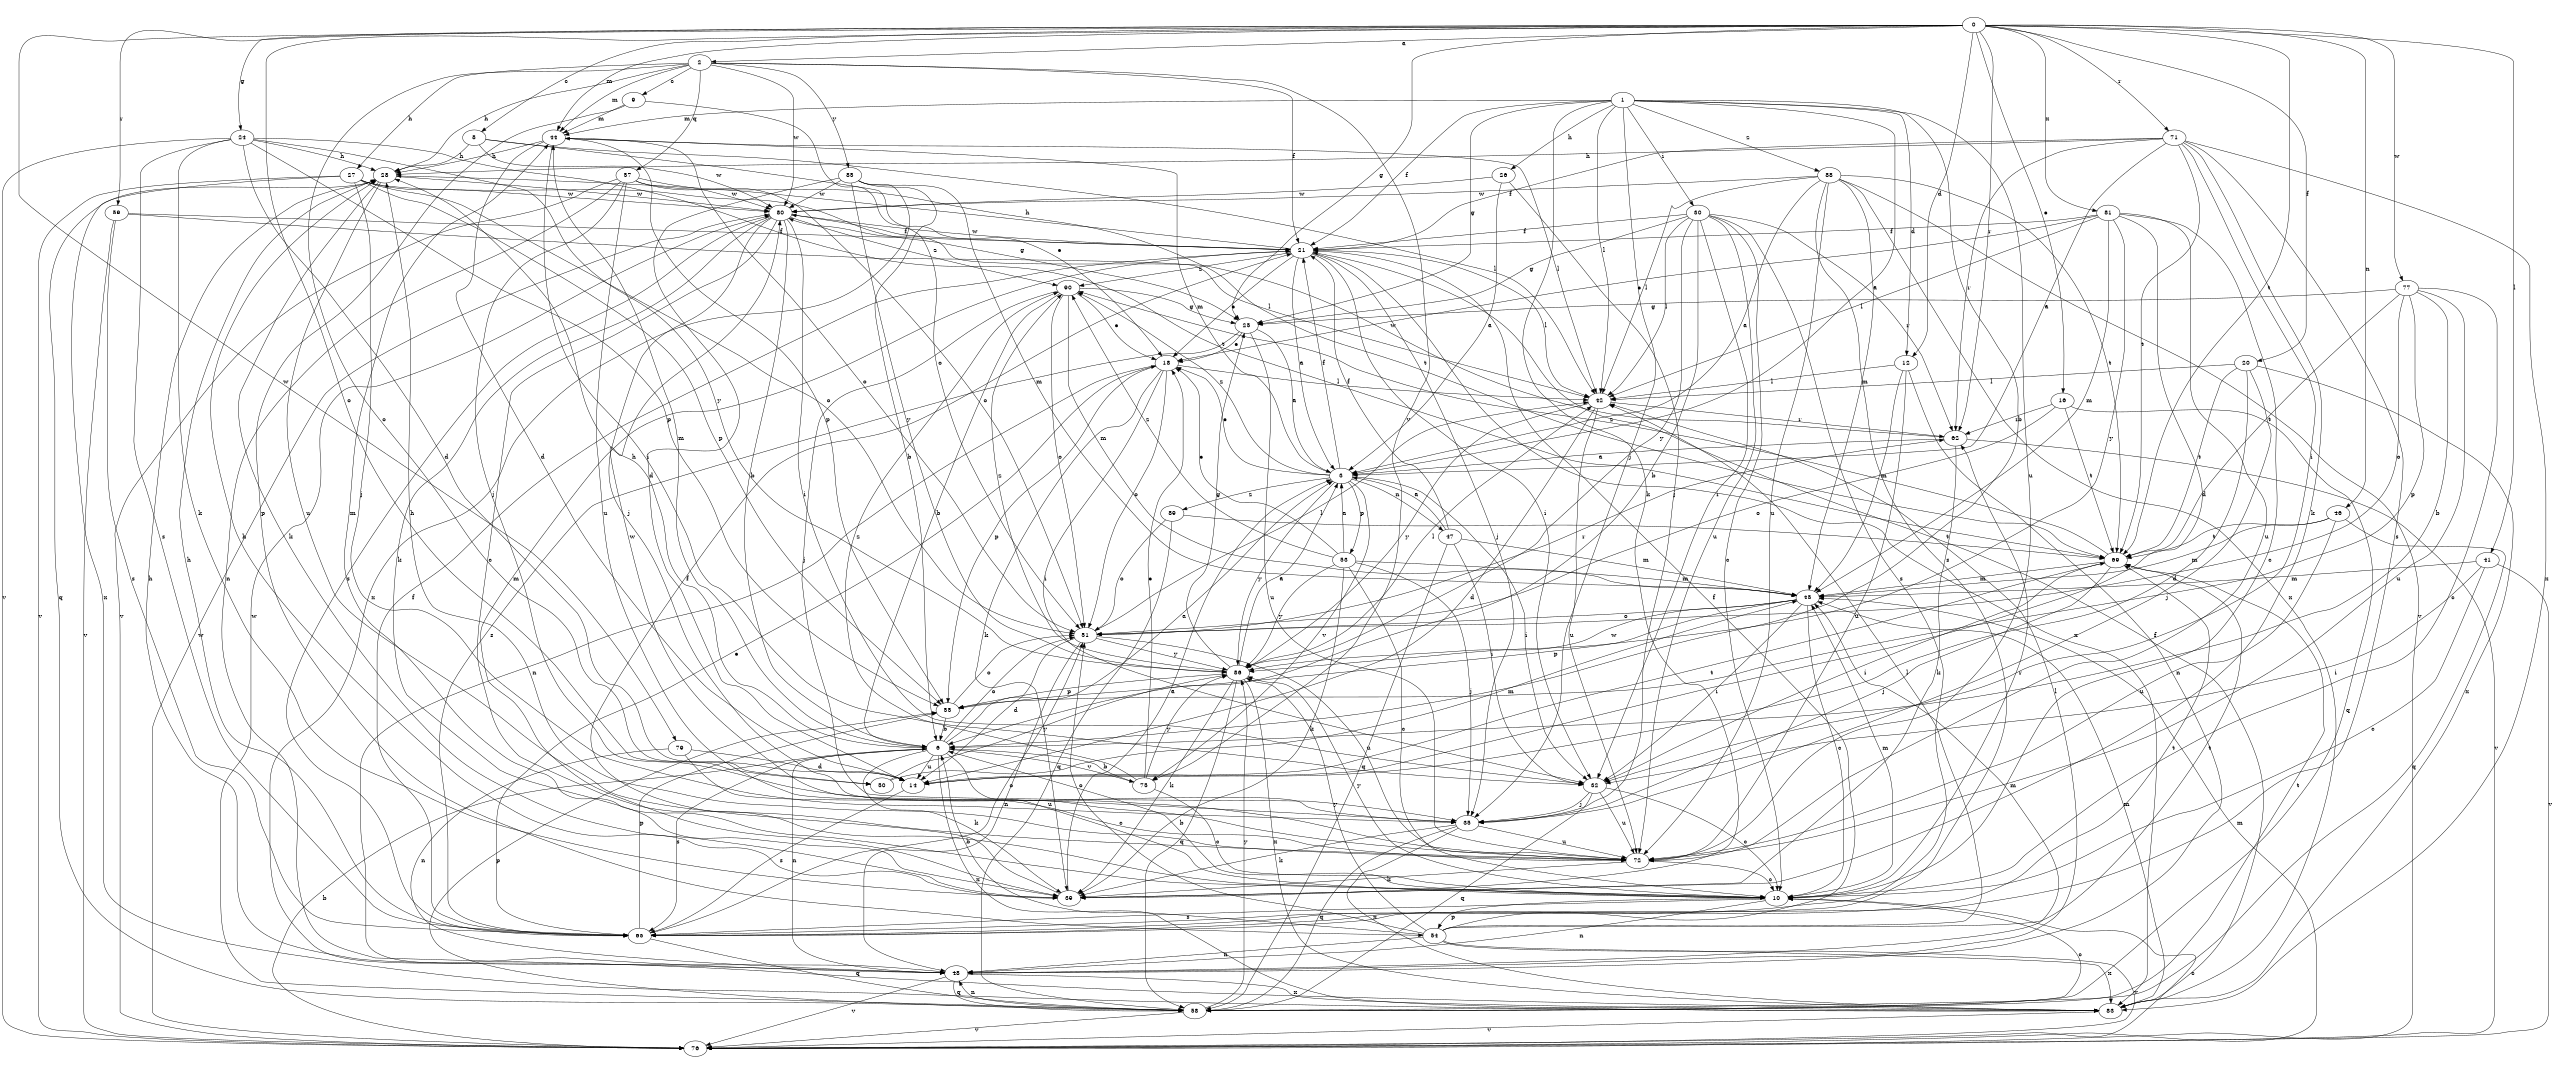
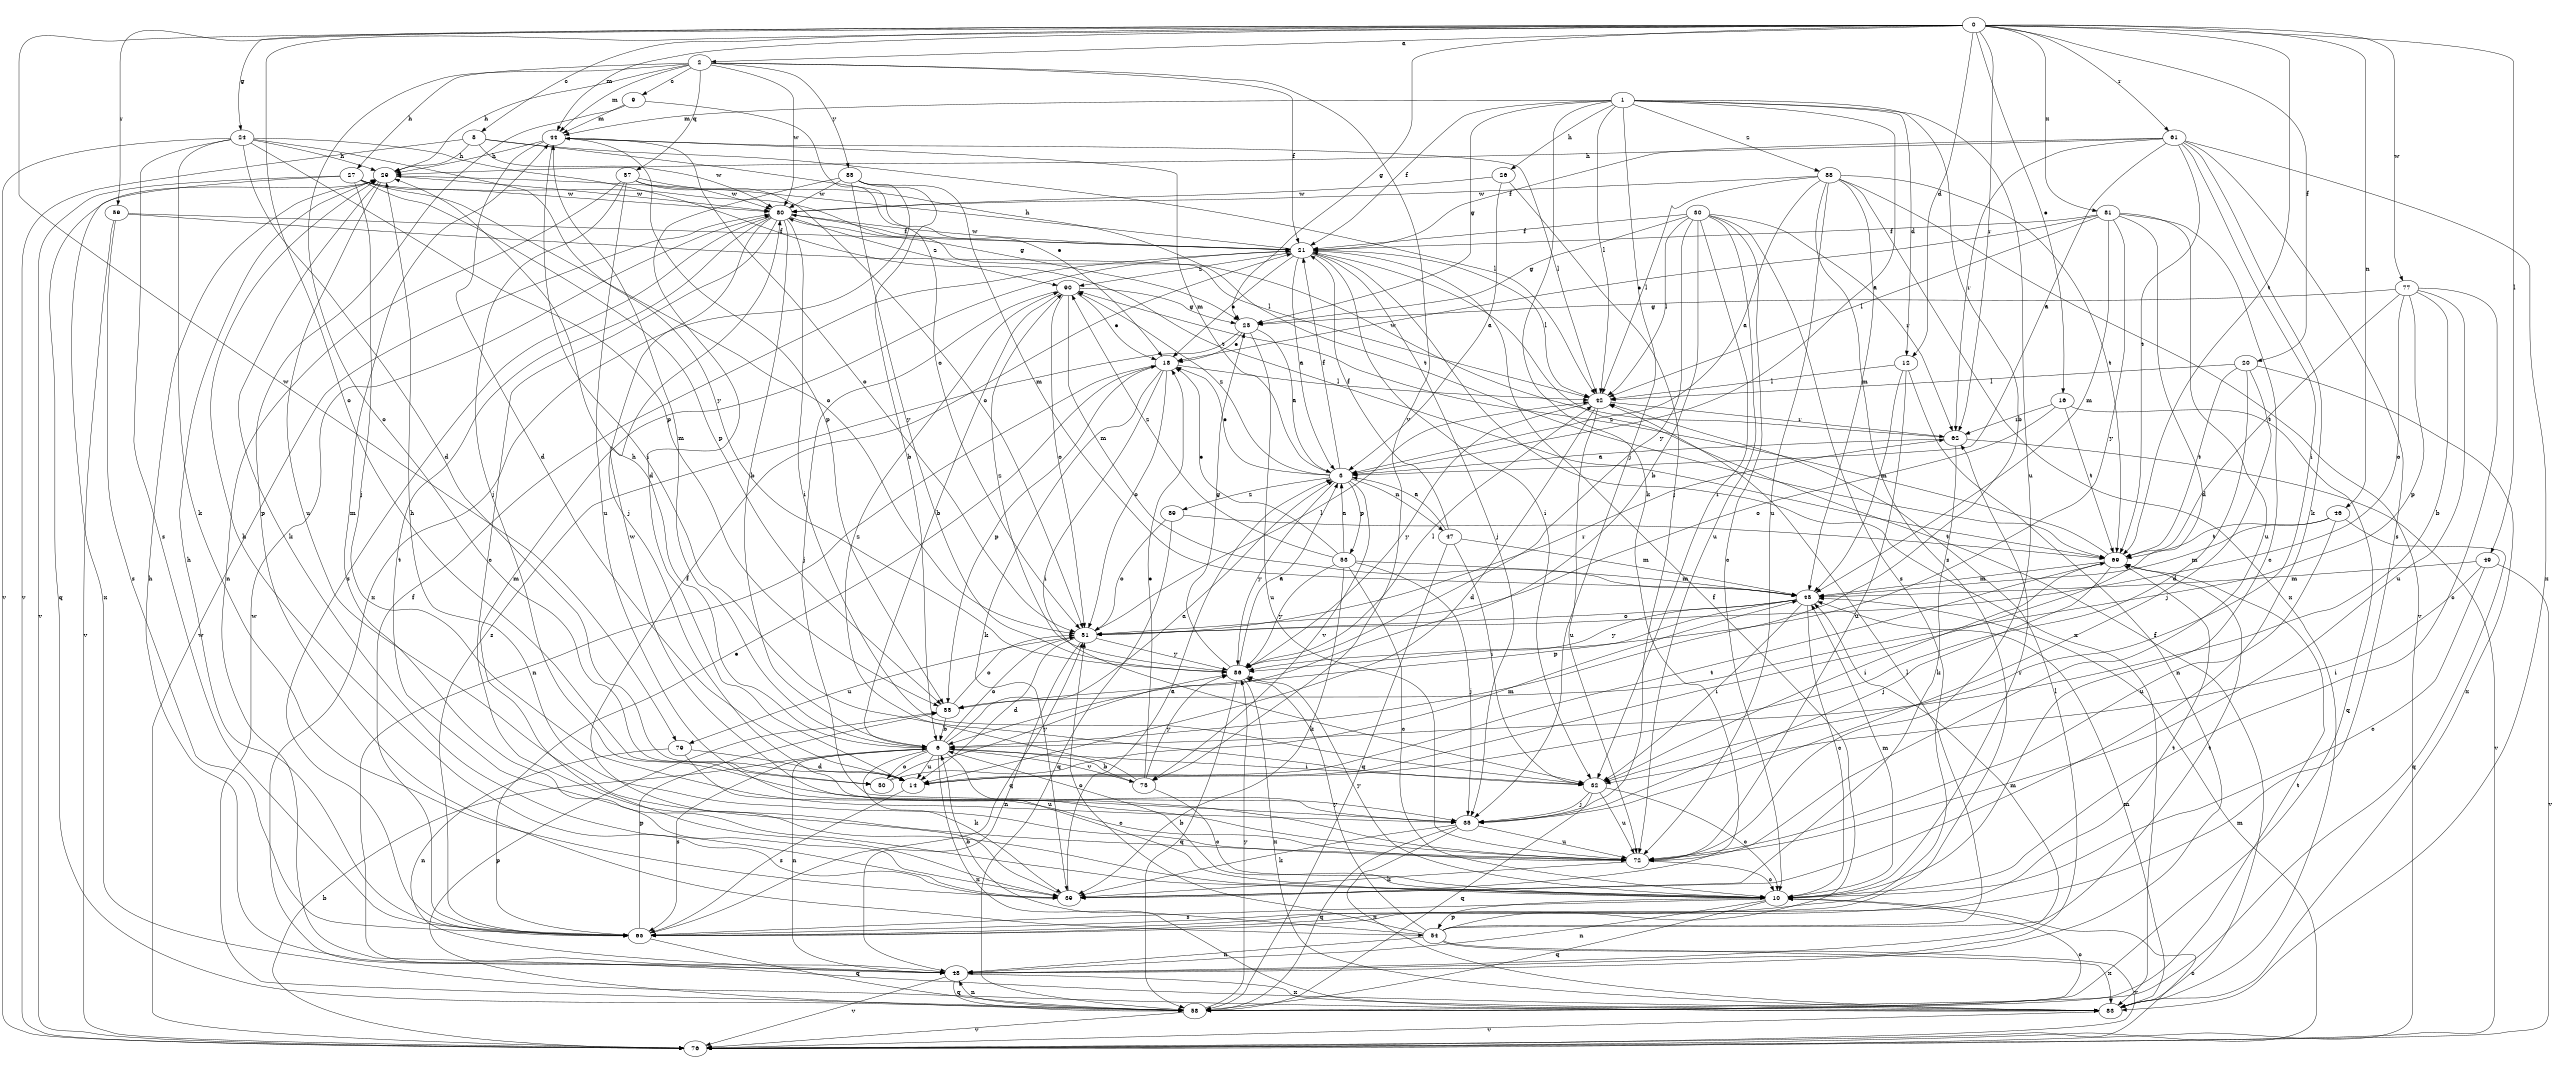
node "71": label "71" -> "61"
edge "1" -> "30": removed, label "i"
node "28": label "28" -> "29"
edge "80" -> "39": label "k" -> "t"
node "41": label "41" -> "49"
edge "3" -> "32": now "6" -> "32"
edge "45" -> "86": label "w" -> "y"
edge "86" -> "55": removed, label "p"
edge "57" -> "76": now "8" -> "76"
edge "51" -> "72": now "51" -> "79"
edge "6" -> "50": added, label "o"
edge "65" -> "51": label "o" -> "q"
edge "86" -> "39": removed, label "k"
edge "10" -> "58": added, label "q"
